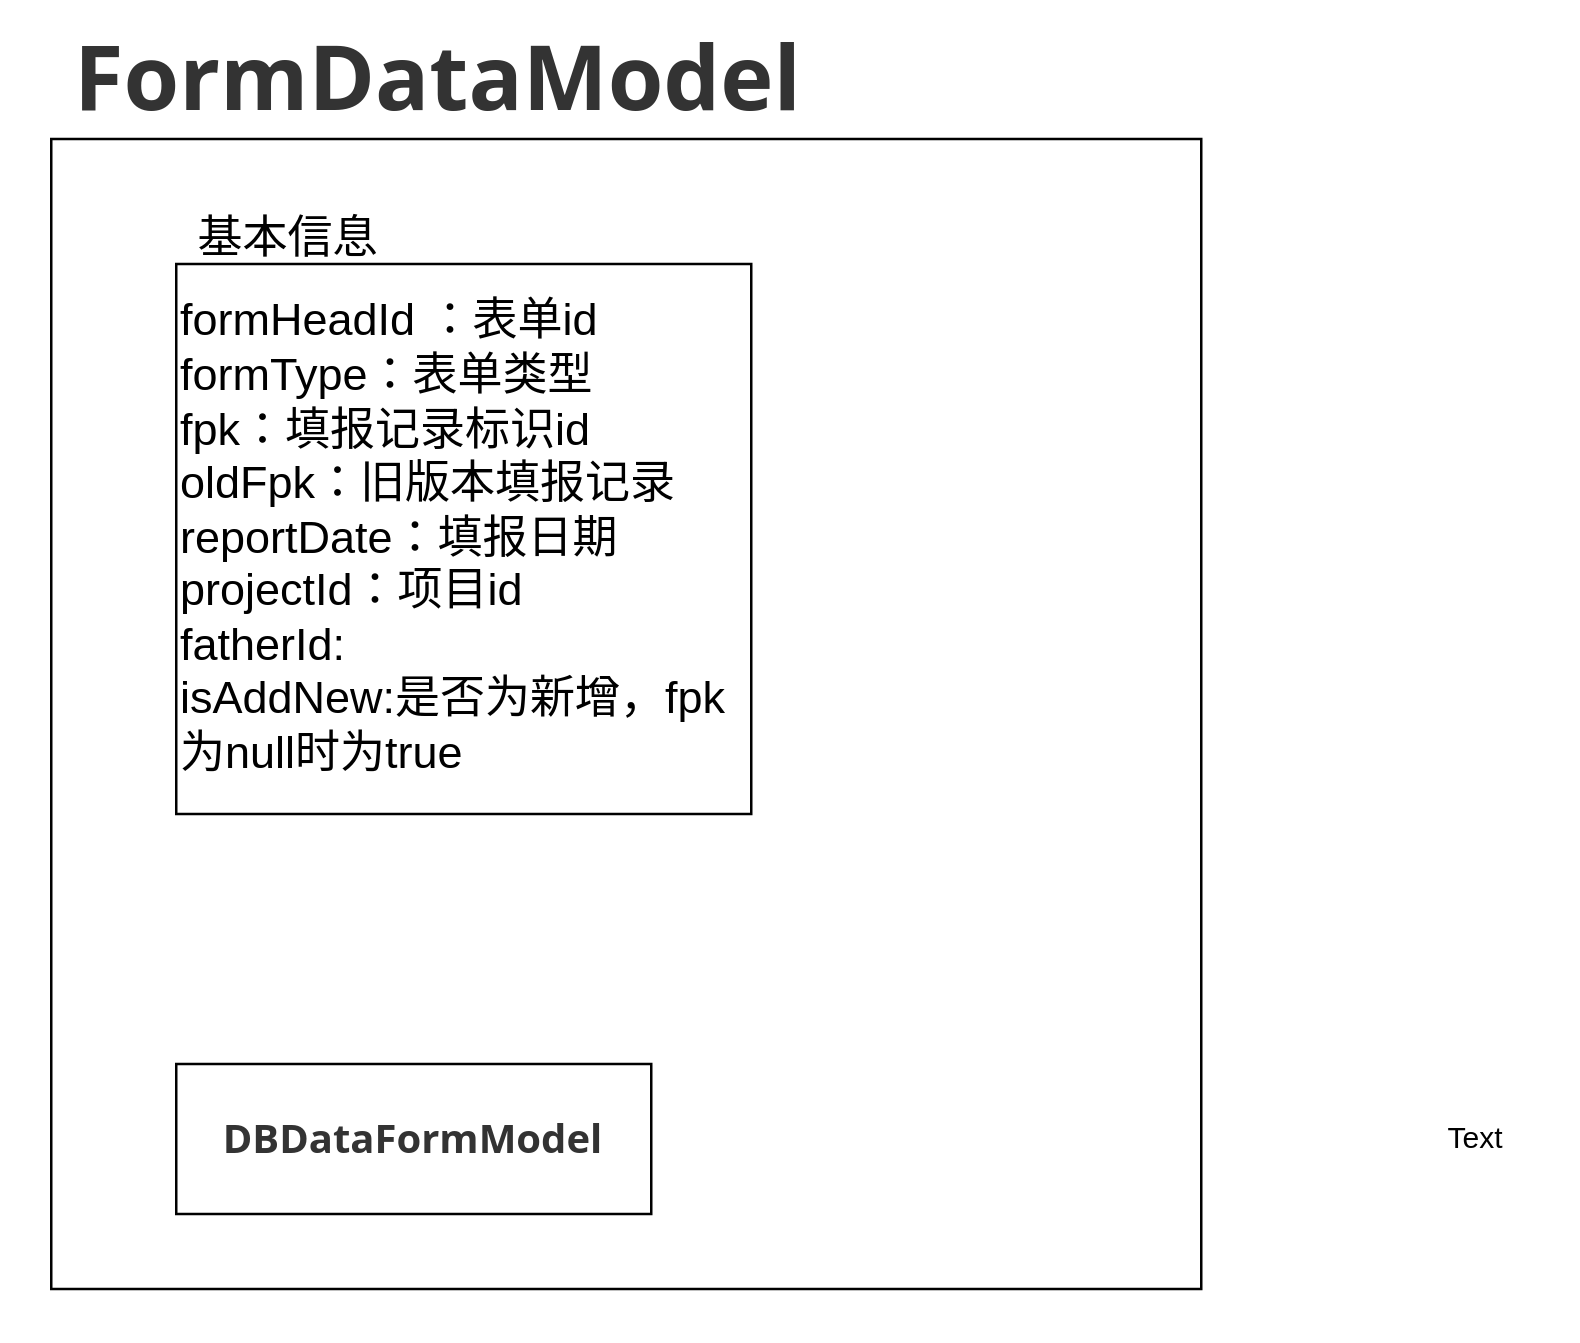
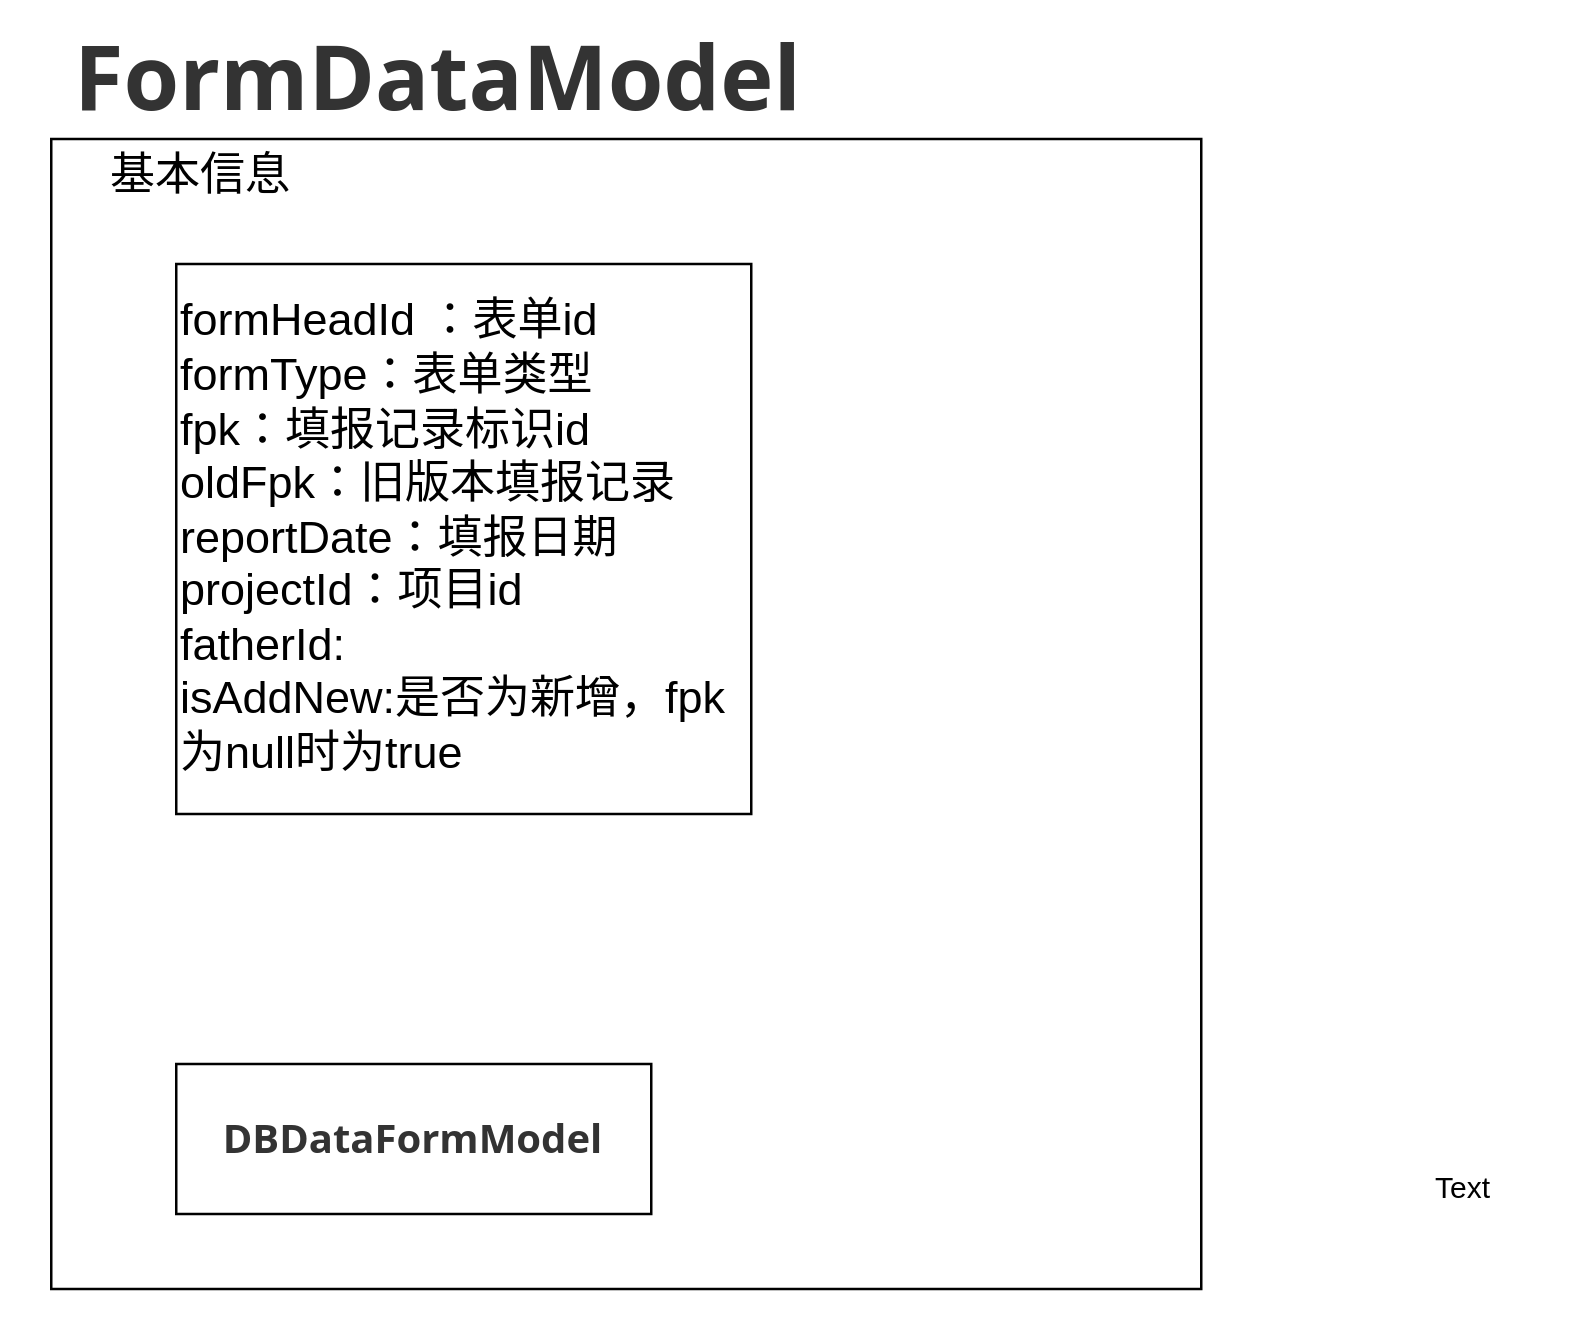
node "基本信息": moved (289, 239) -> (201, 176)
node "Text": moved (1476, 1139) -> (1464, 1189)
